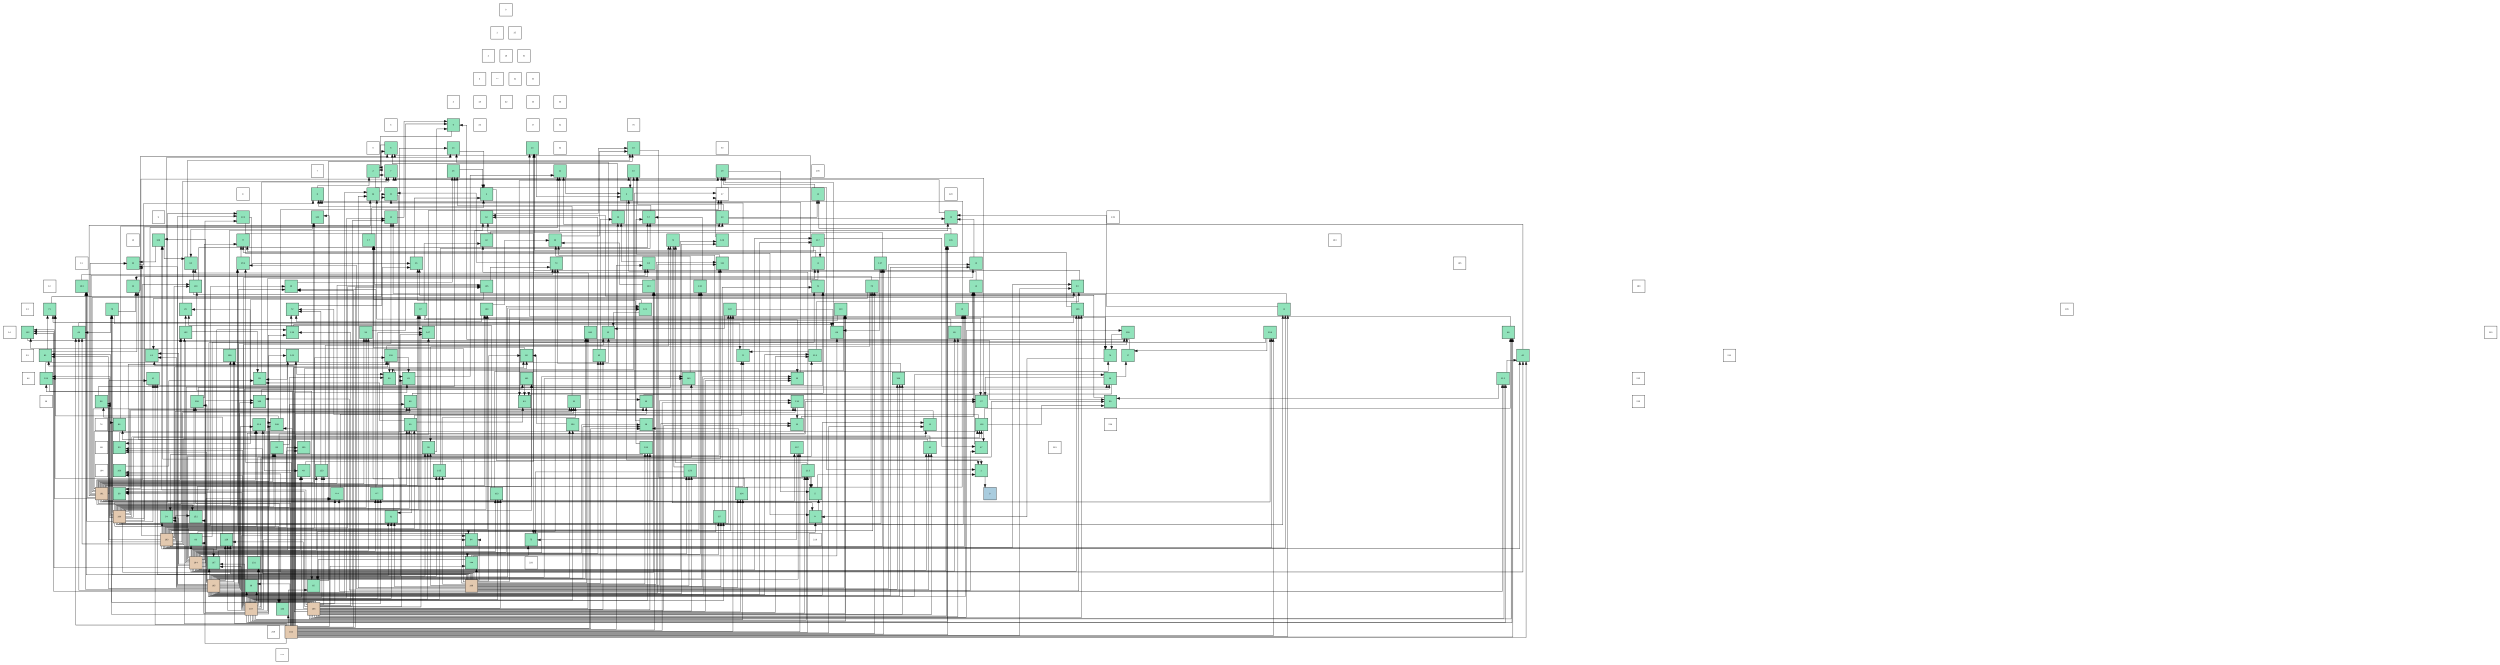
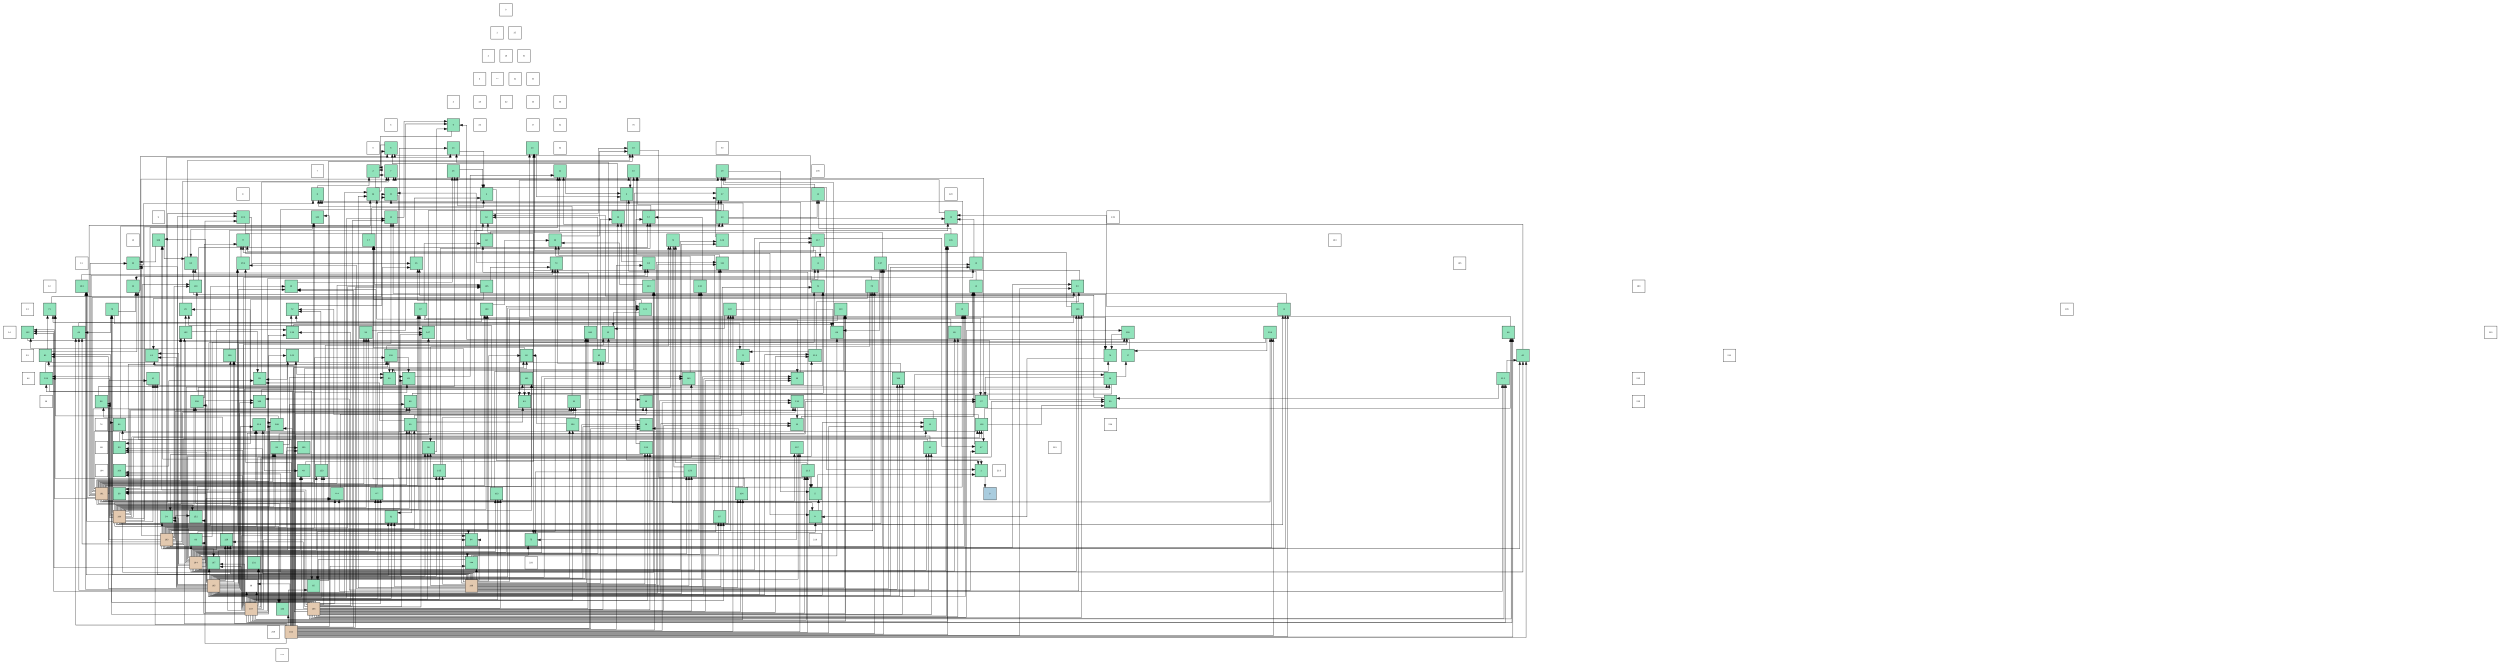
node "67": fillcolor #ffffff -> #91e3bb
node "216": added
node "98": fillcolor #91e3bb -> #ffffff
